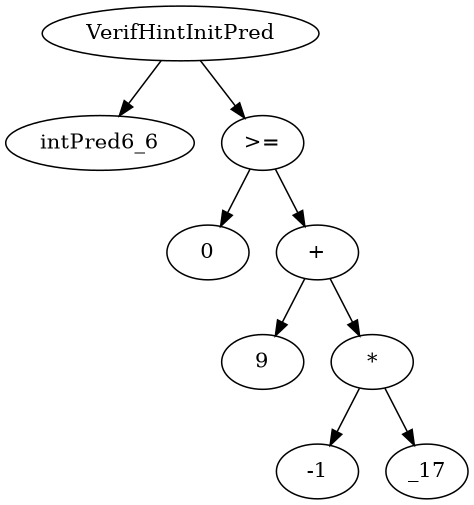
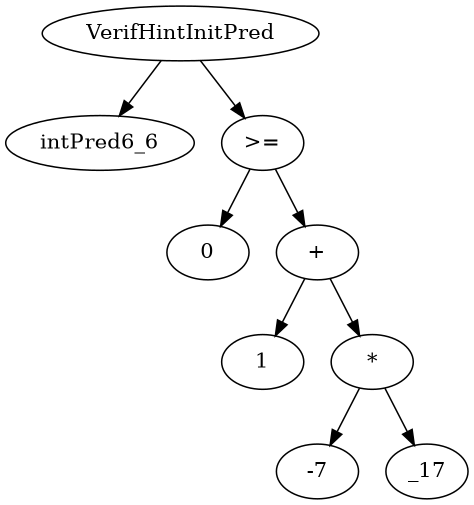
node "9": label "9" -> "1"
node "-1": label "-1" -> "-7"
